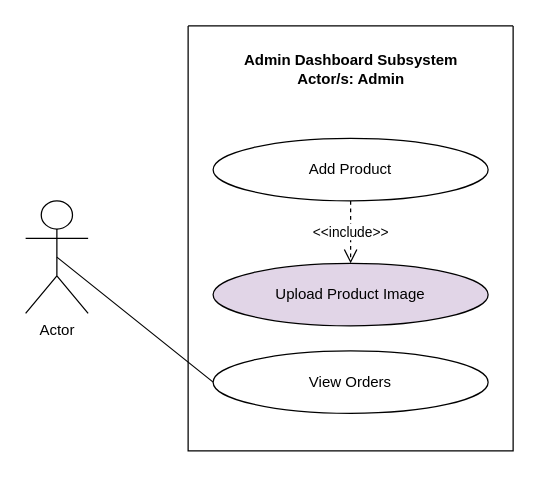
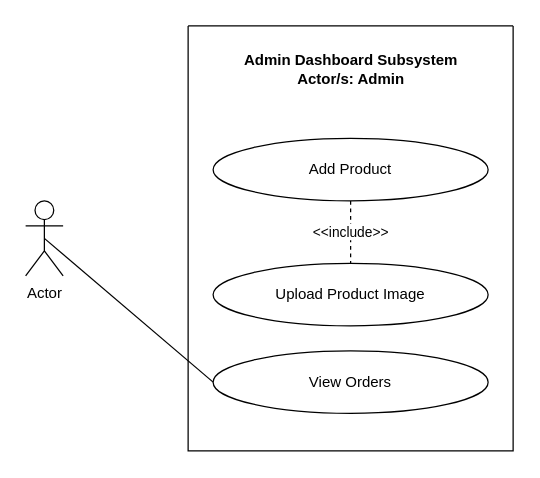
edge "Add Product" -> "Upload Product Image": arrowhead open -> none
node "Actor": size 63x113 -> 38x75
node "Upload Product Image": fillcolor #e1d5e7 -> #ffffff
